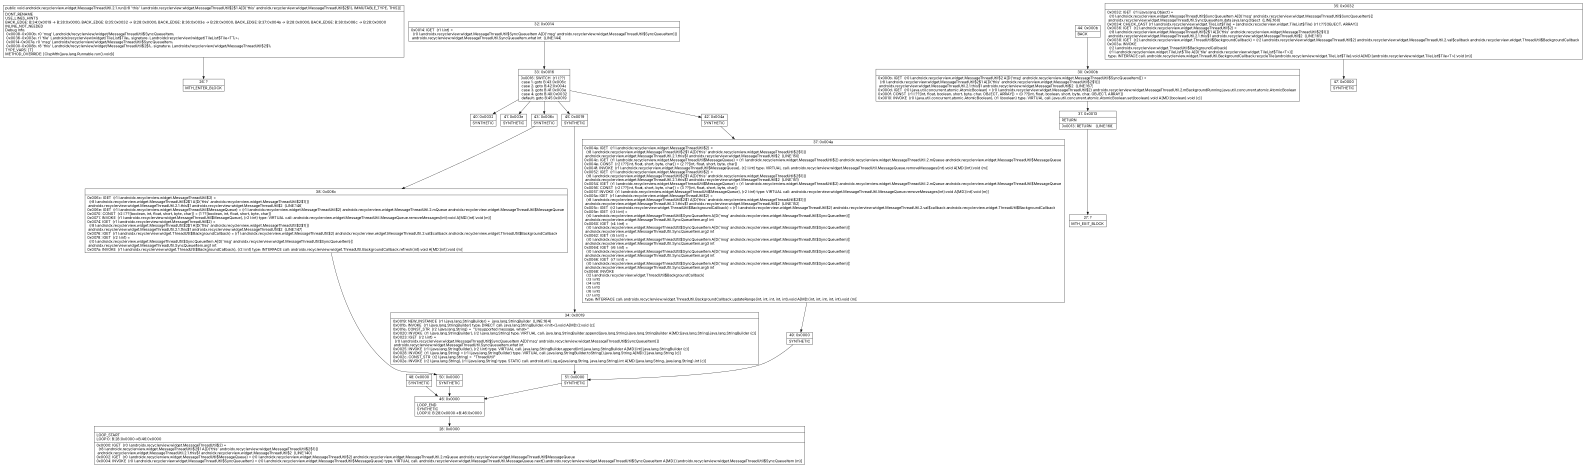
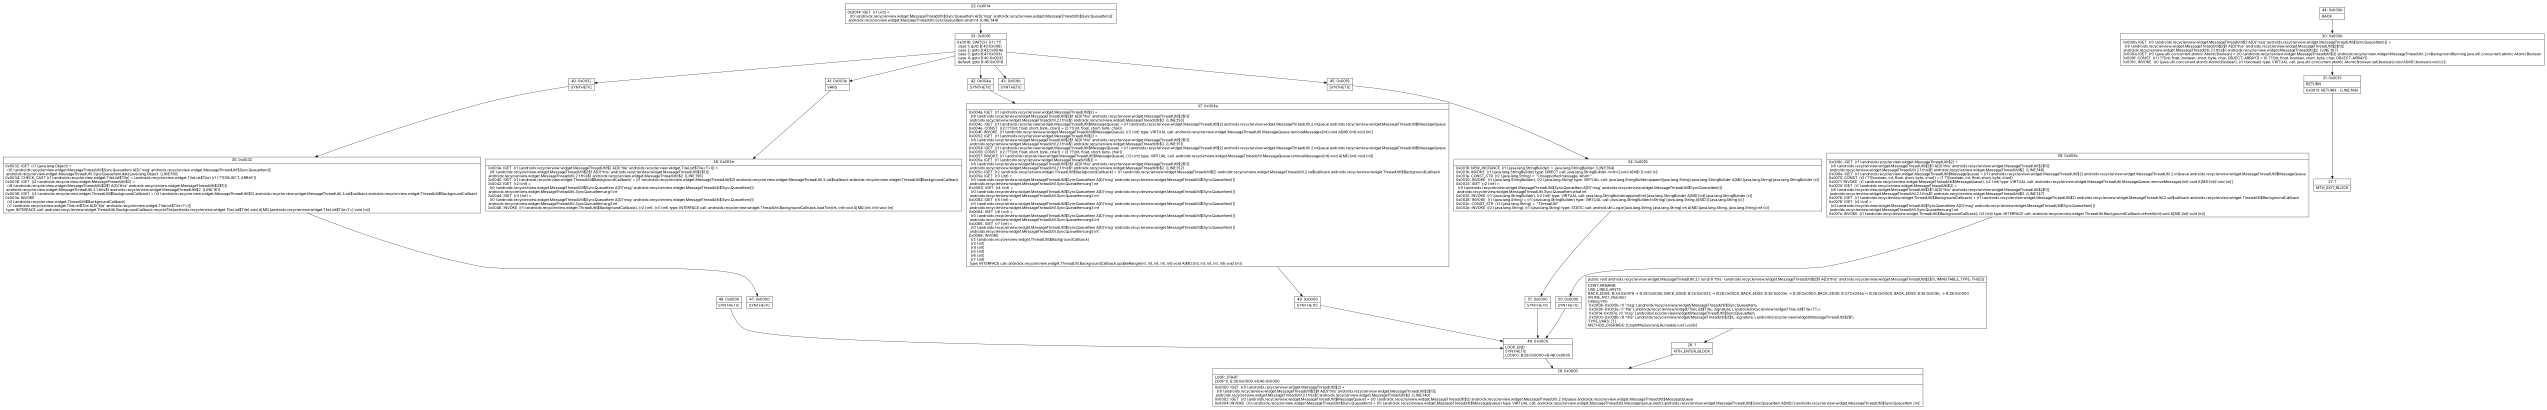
edge "40: 0x0032" -> "35: 0x0032": added
node "41: 0x003e": text "SYNTHETIC" -> "VARS"
edge "43: 0x006c" -> "38: 0x006c": removed
node "36: 0x003e": added
node "37: 0x004a": text "0x0060: IGET  (r4 I:int) =" -> "8x0060: IGET  (r4 I:int) ="
edge "26: ?" -> "28: 0x0000": added
edge "49: 0x0000" -> "51: 0x0000": now "49: 0x0000" -> "46: 0x0000"
